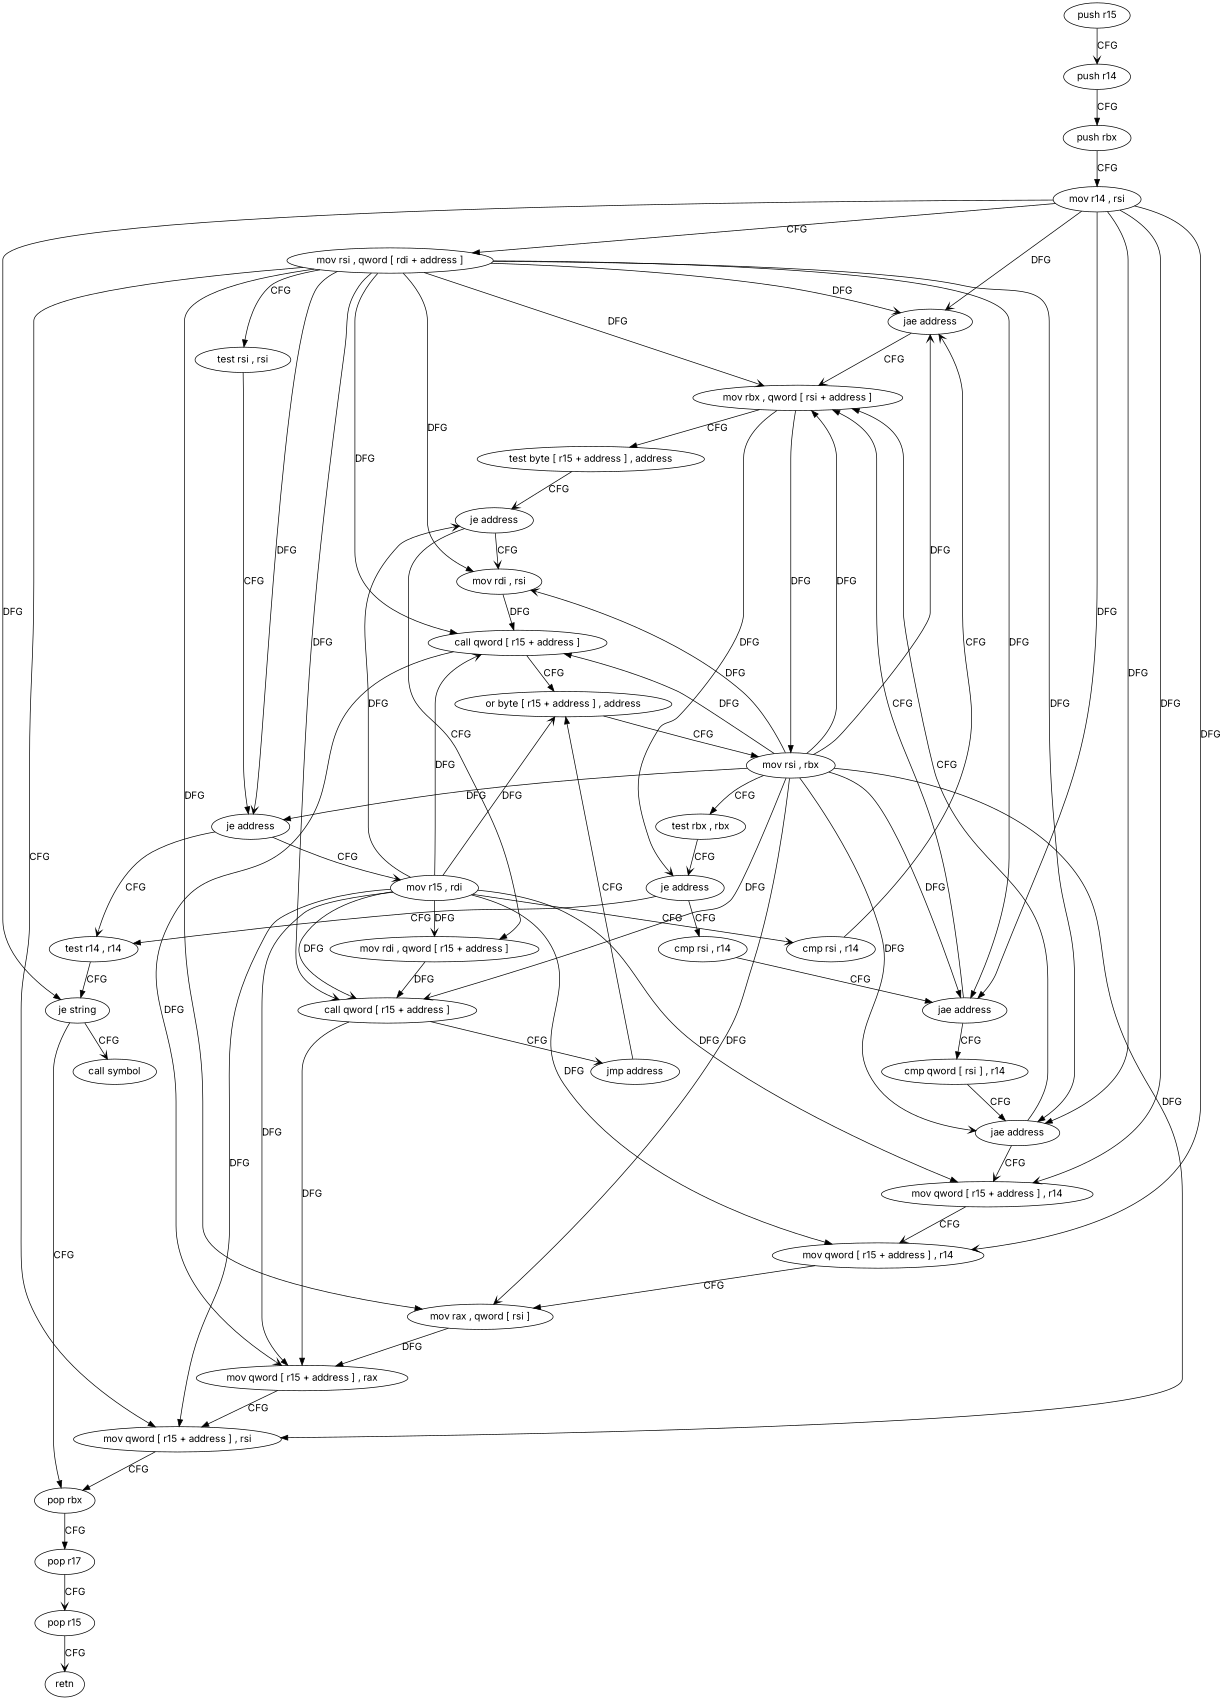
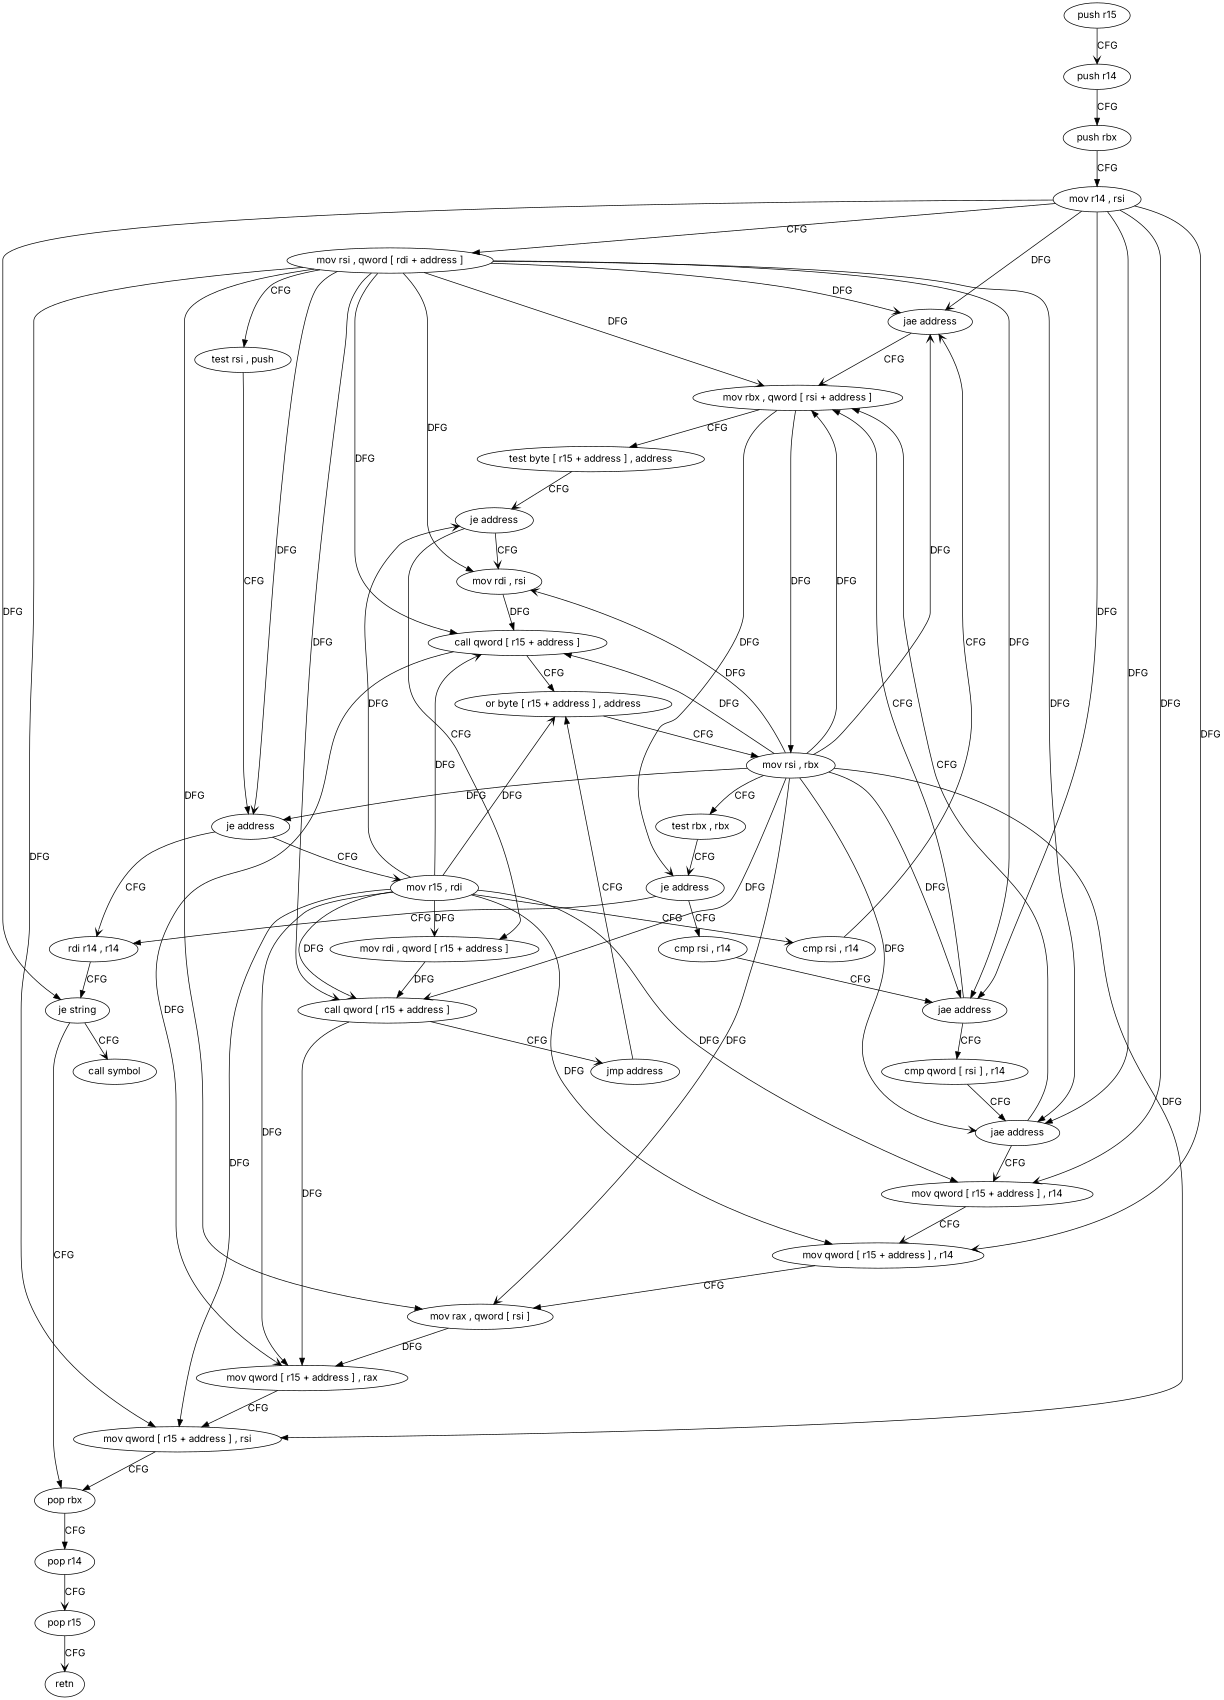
node "test rsi , rsi": label "test rsi , rsi" -> "test rsi , push"
edge "mov rsi , qword [ rdi + address ]" -> "mov qword [ r15 + address ] , rsi": label "CFG" -> "DFG"
node "test r14 , r14": label "test r14 , r14" -> "rdi r14 , r14"
node "pop r17": label "pop r17" -> "pop r14"
